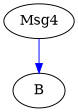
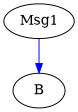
node "Msg4": label "Msg4" -> "Msg1"
